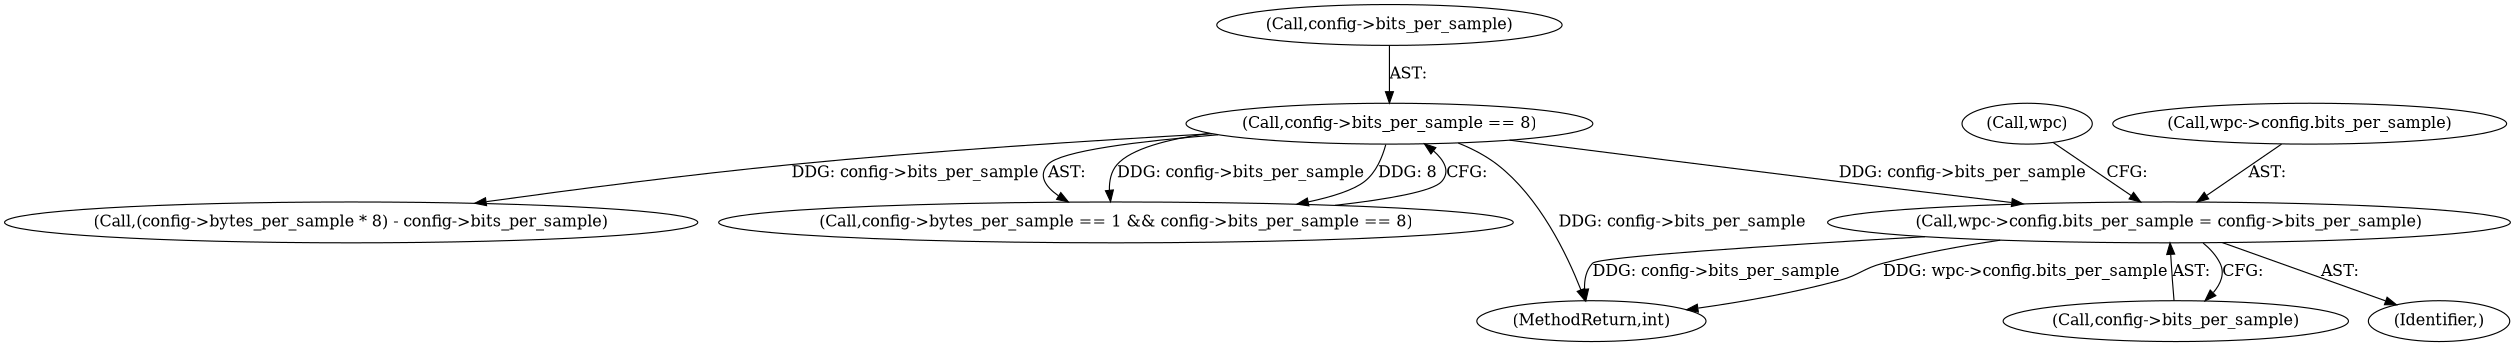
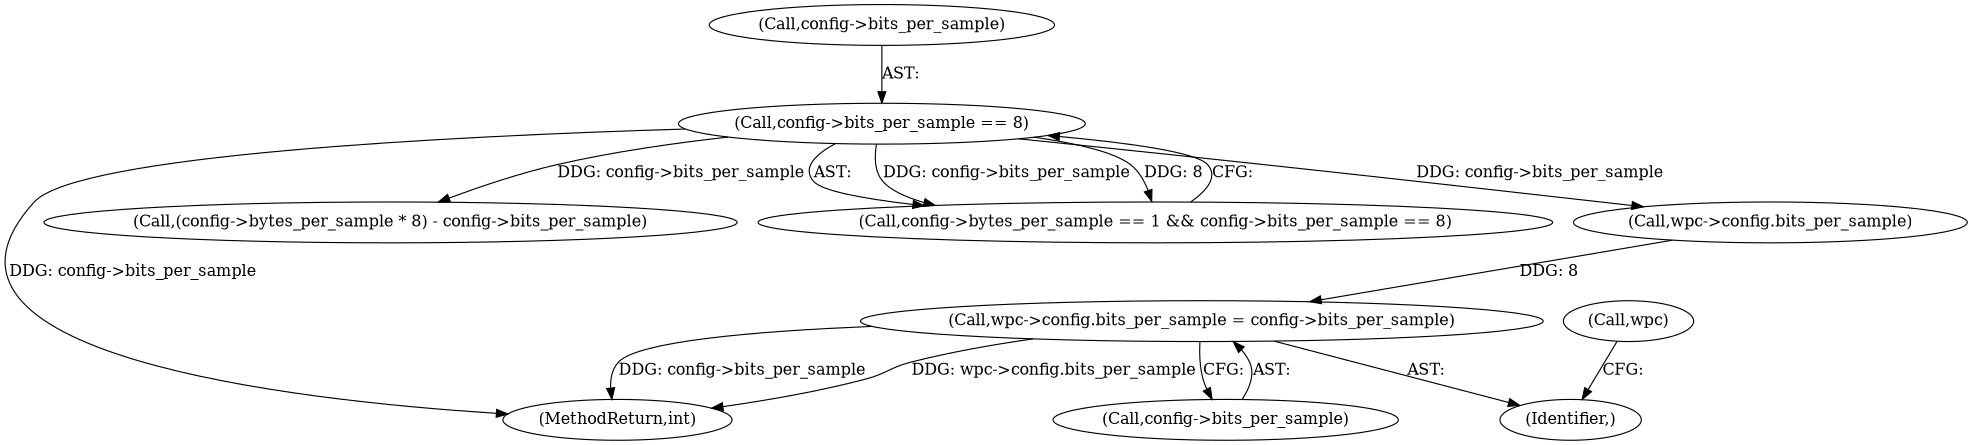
edge "(Call,wpc)" -> "(Call,wpc->config.bits_per_sample = config->bits_per_sample)": now "(Call,wpc)" -> "(Identifier,)"
edge "(Call,config->bits_per_sample == 8)" -> "(Call,wpc->config.bits_per_sample = config->bits_per_sample)": now "(Call,config->bits_per_sample == 8)" -> "(Call,wpc->config.bits_per_sample)"
edge "(Call,wpc->config.bits_per_sample)" -> "(Call,wpc->config.bits_per_sample = config->bits_per_sample)": label "AST: " -> "DDG: 8"
